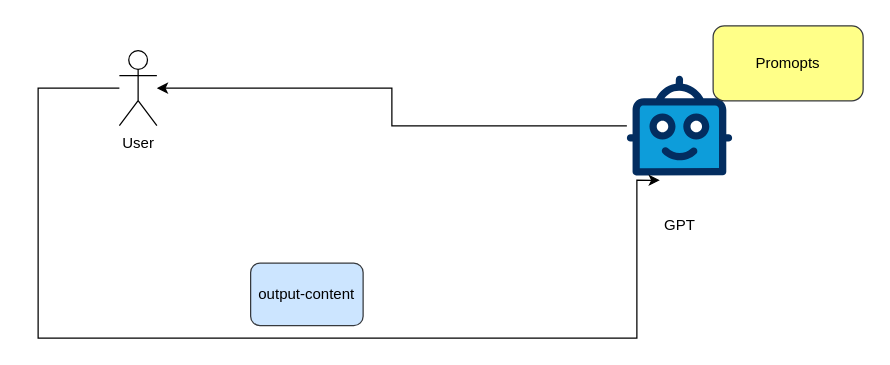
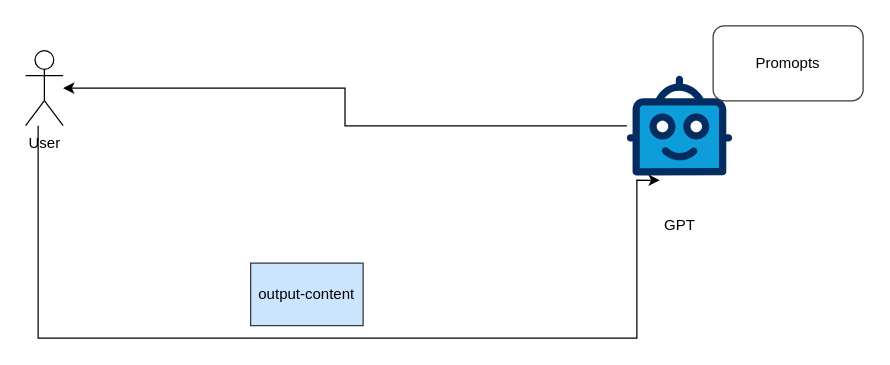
node "Promopts": fillcolor #ffff88 -> #ffffff
node "User": moved (138, 88) -> (44, 88)
node "output-content": shape rounded rectangle -> rectangle
